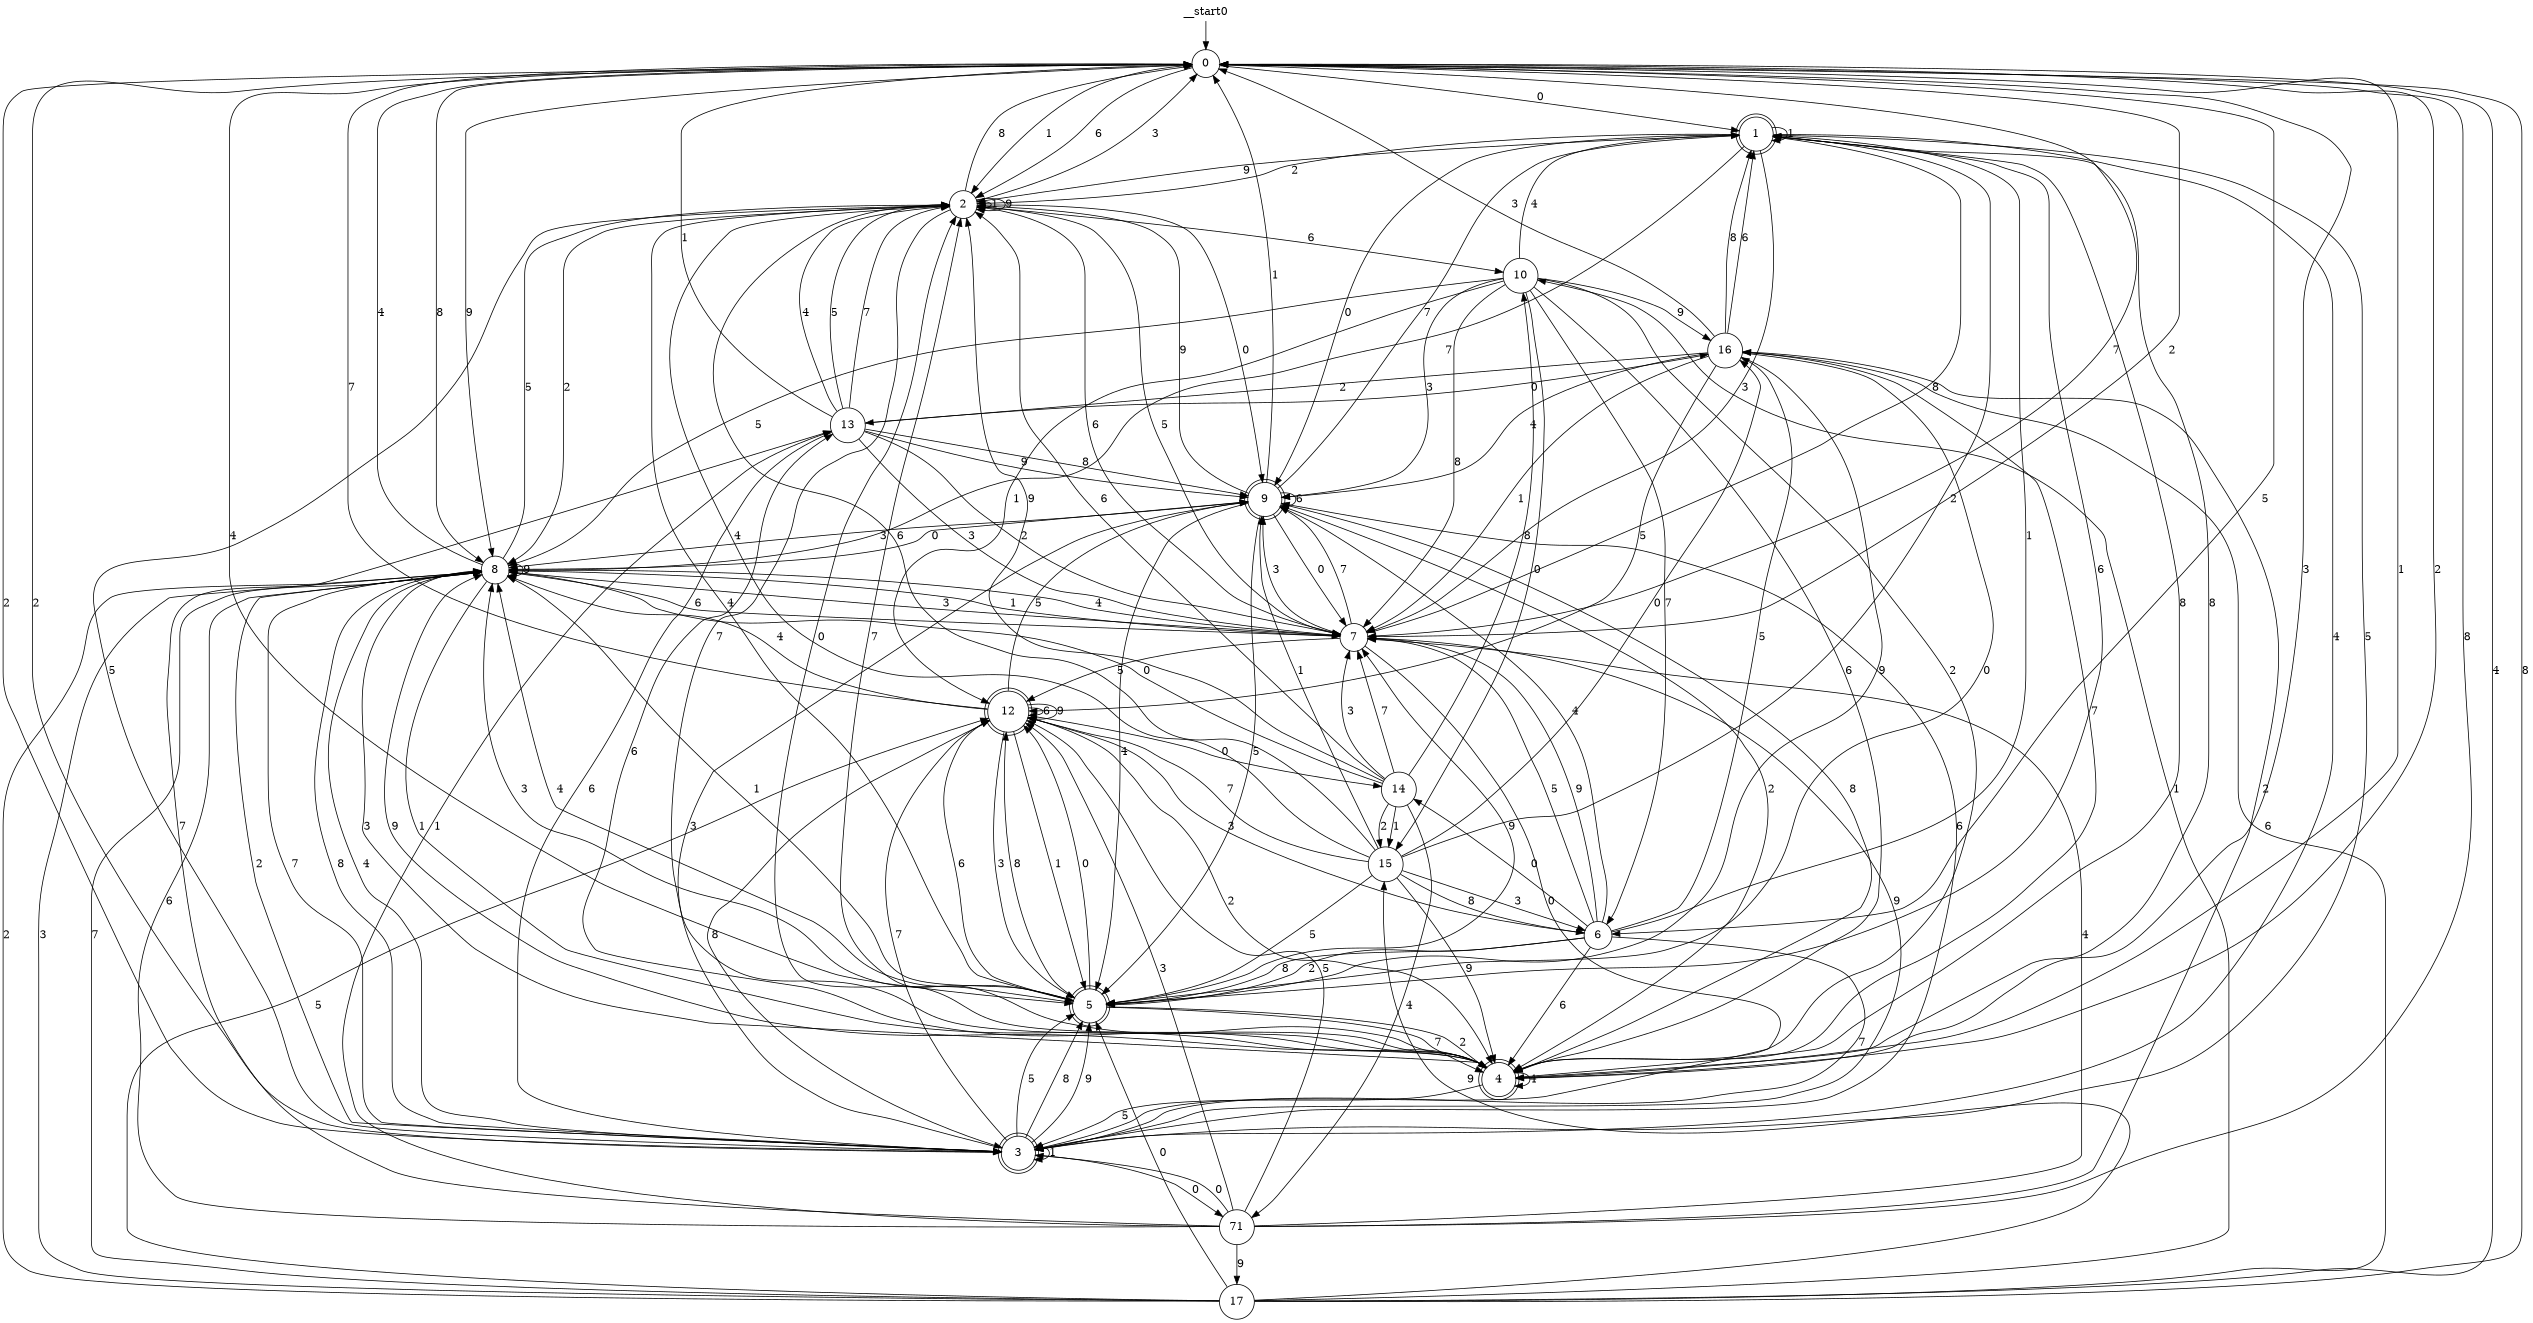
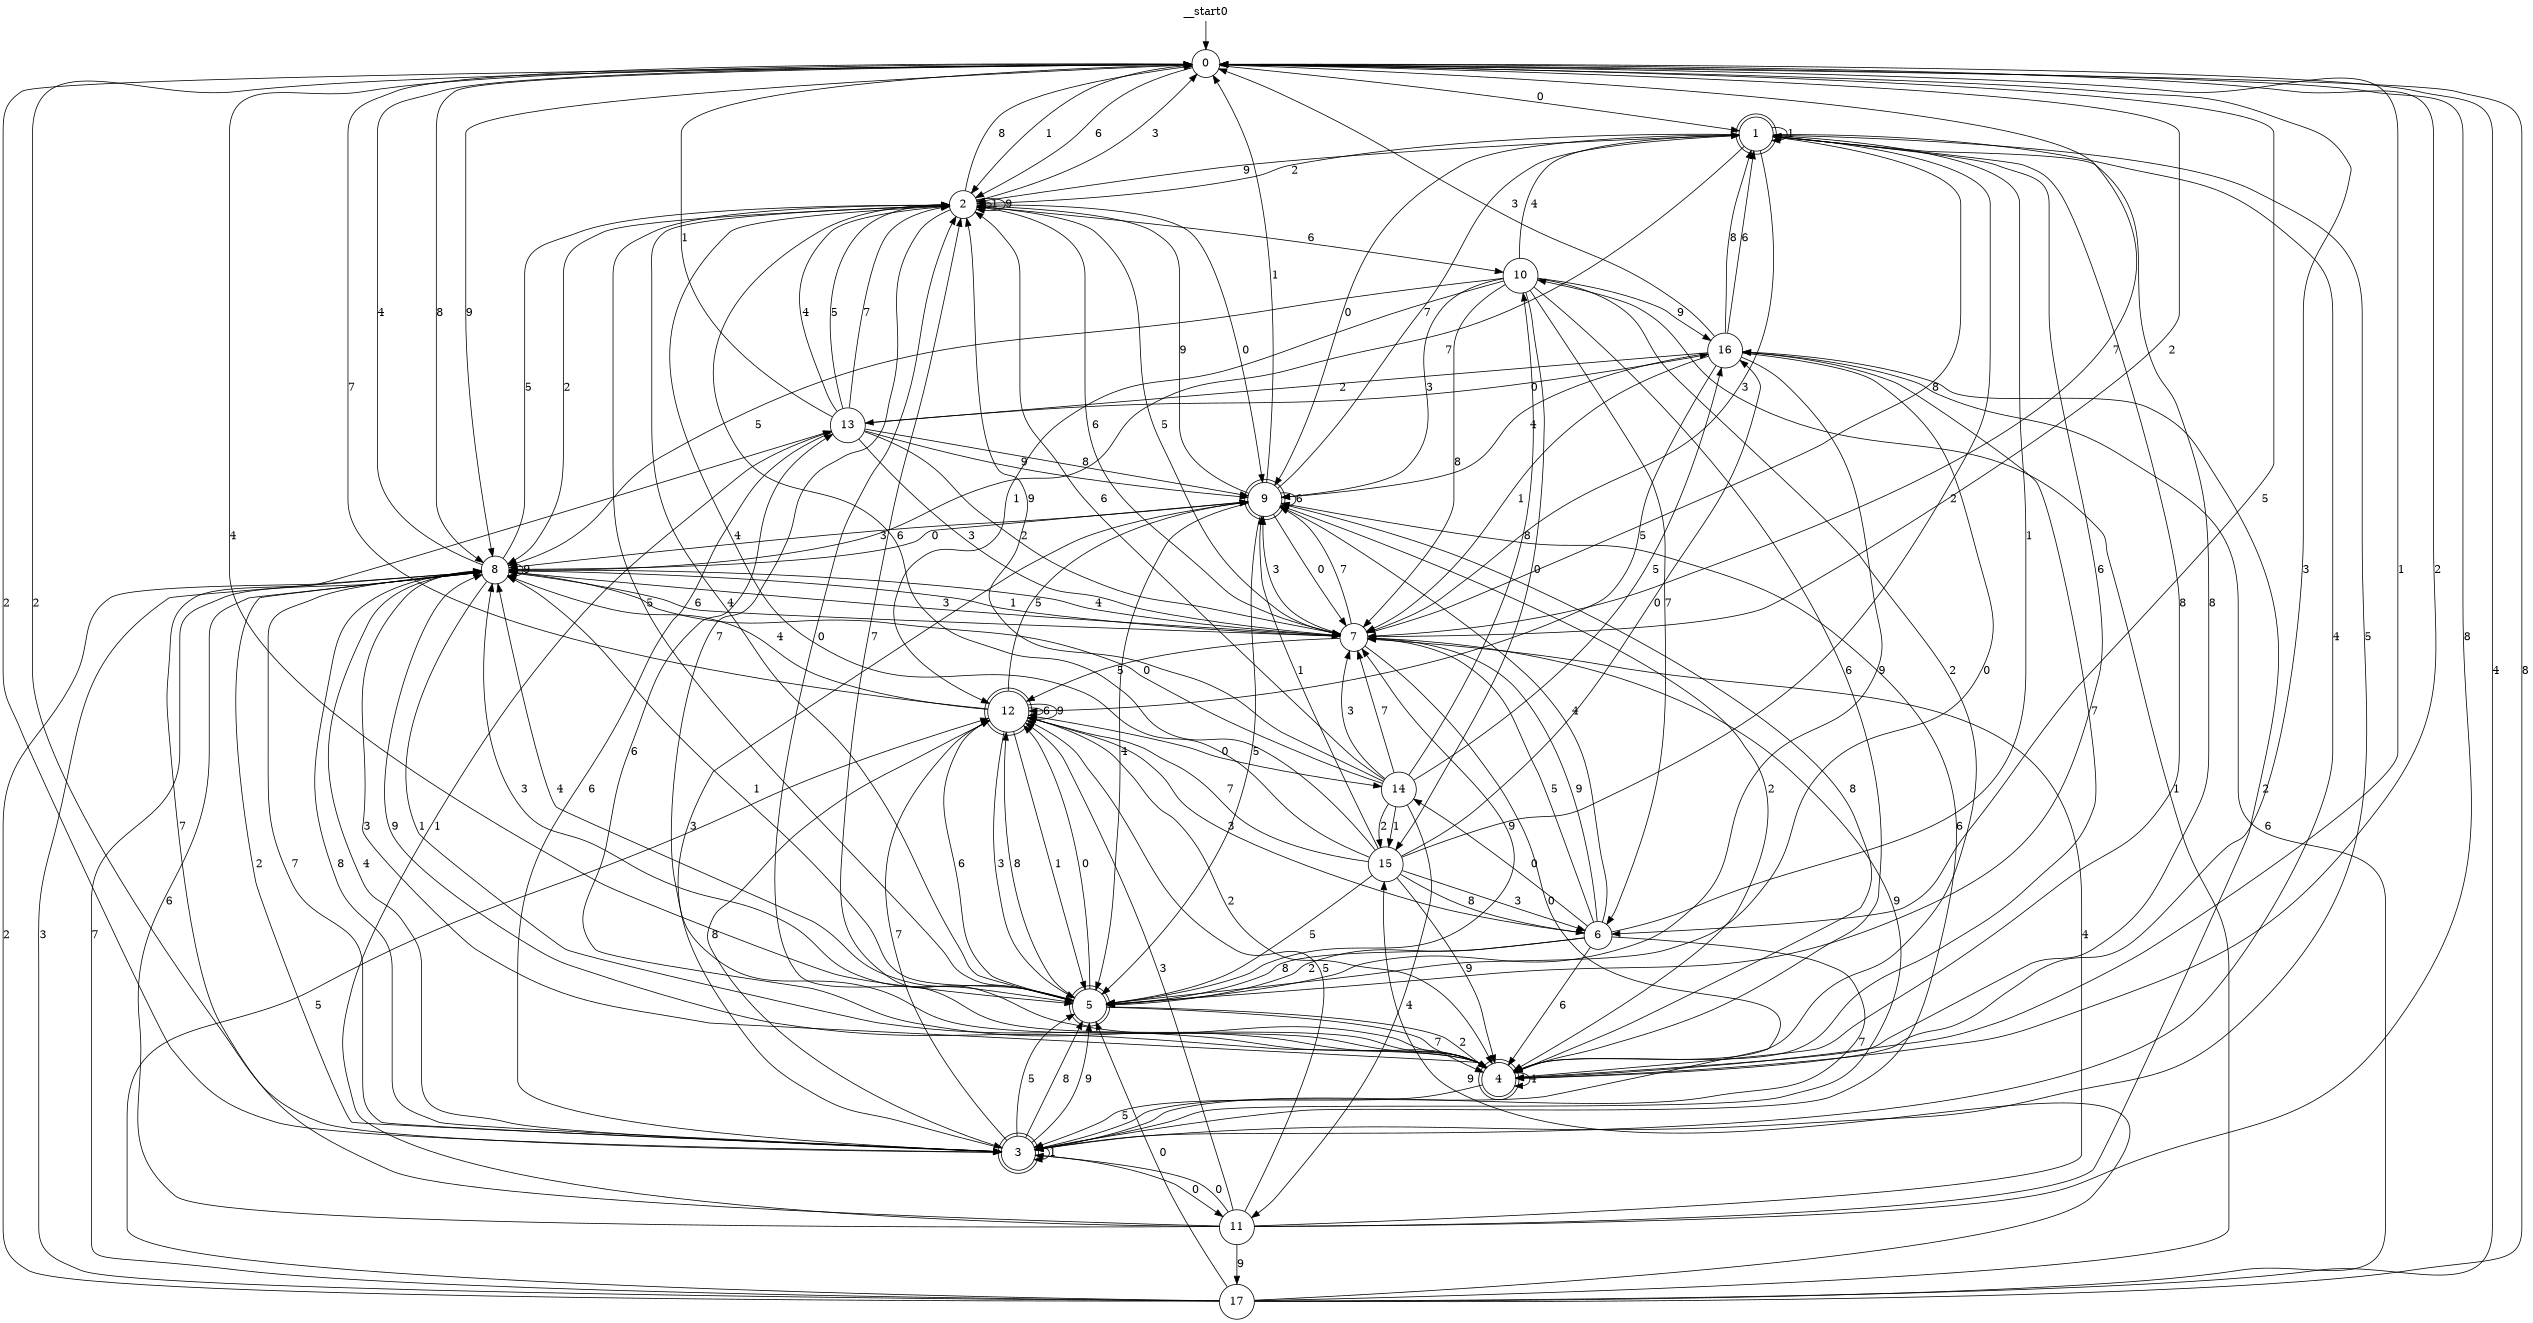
edge "6" -> "16": now "14" -> "16"
edge "3" -> "2": now "5" -> "2"
node "71": label "71" -> "11"
